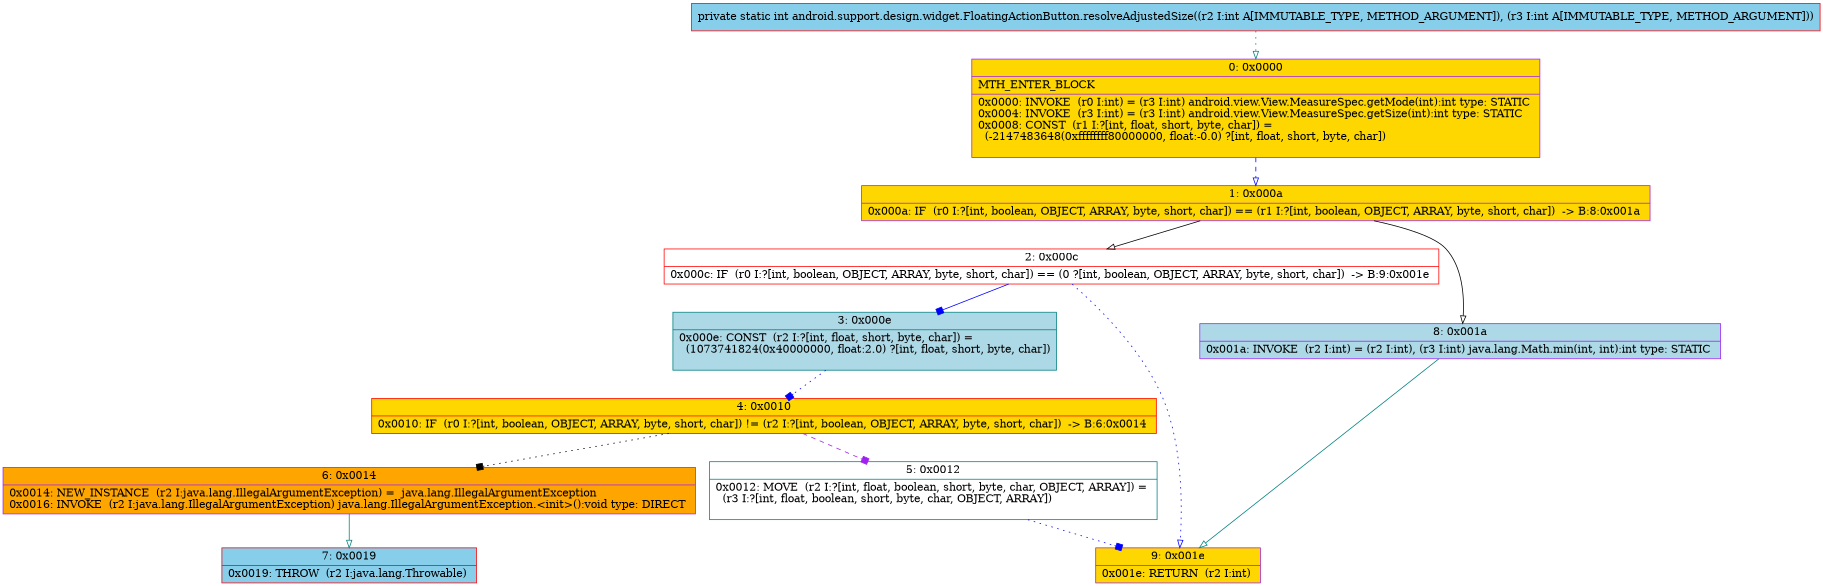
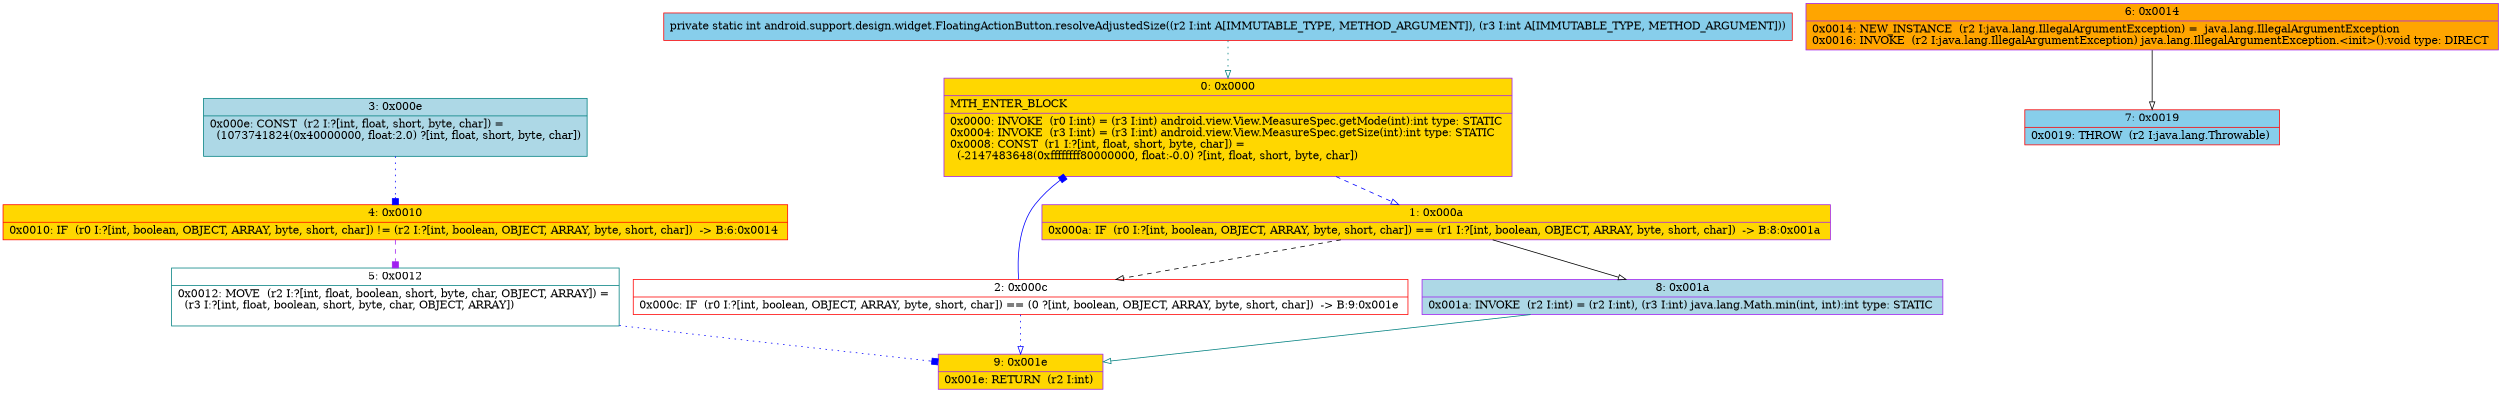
edge "1: 0x000a" -> "2: 0x000c": style solid -> dashed
edge "2: 0x000c" -> "3: 0x000e": now "2: 0x000c" -> "0: 0x0000"
edge "4: 0x0010" -> "6: 0x0014": removed
edge "6: 0x0014" -> "7: 0x0019": color teal -> black
